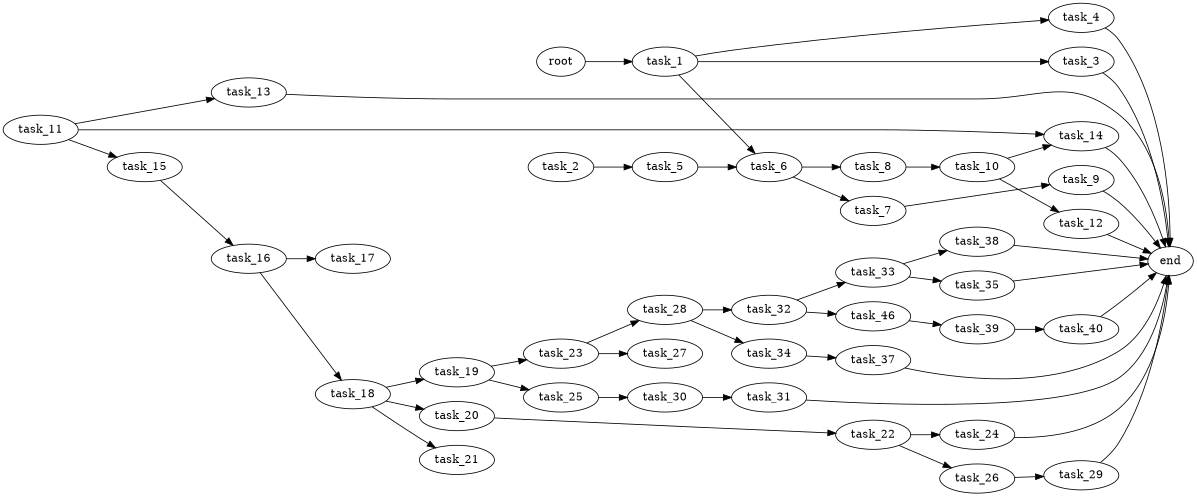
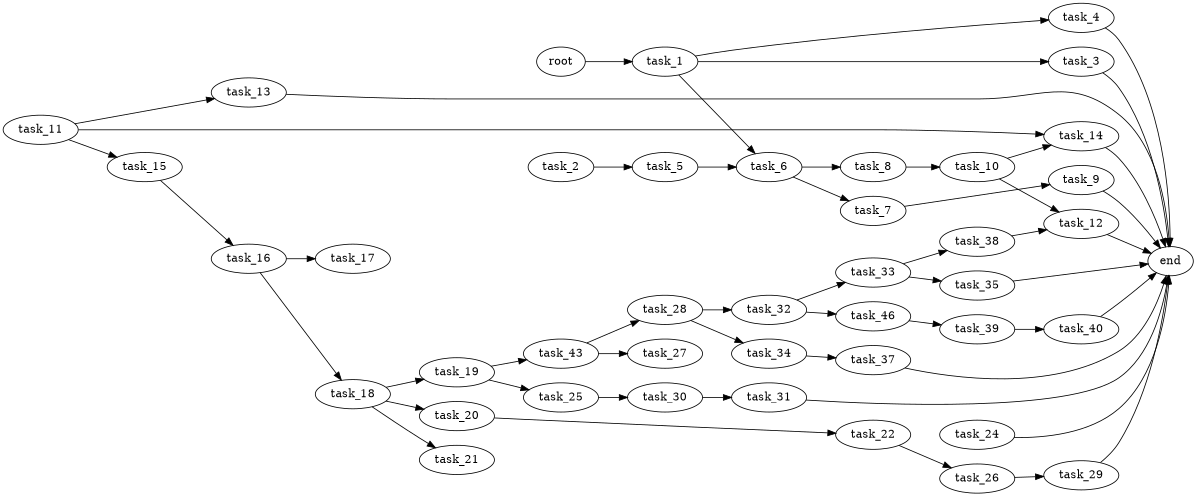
edge "task_38" -> "end": now "task_38" -> "task_12"
node "task_23": label "task_23" -> "task_43"
edge "task_22" -> "task_24": removed
